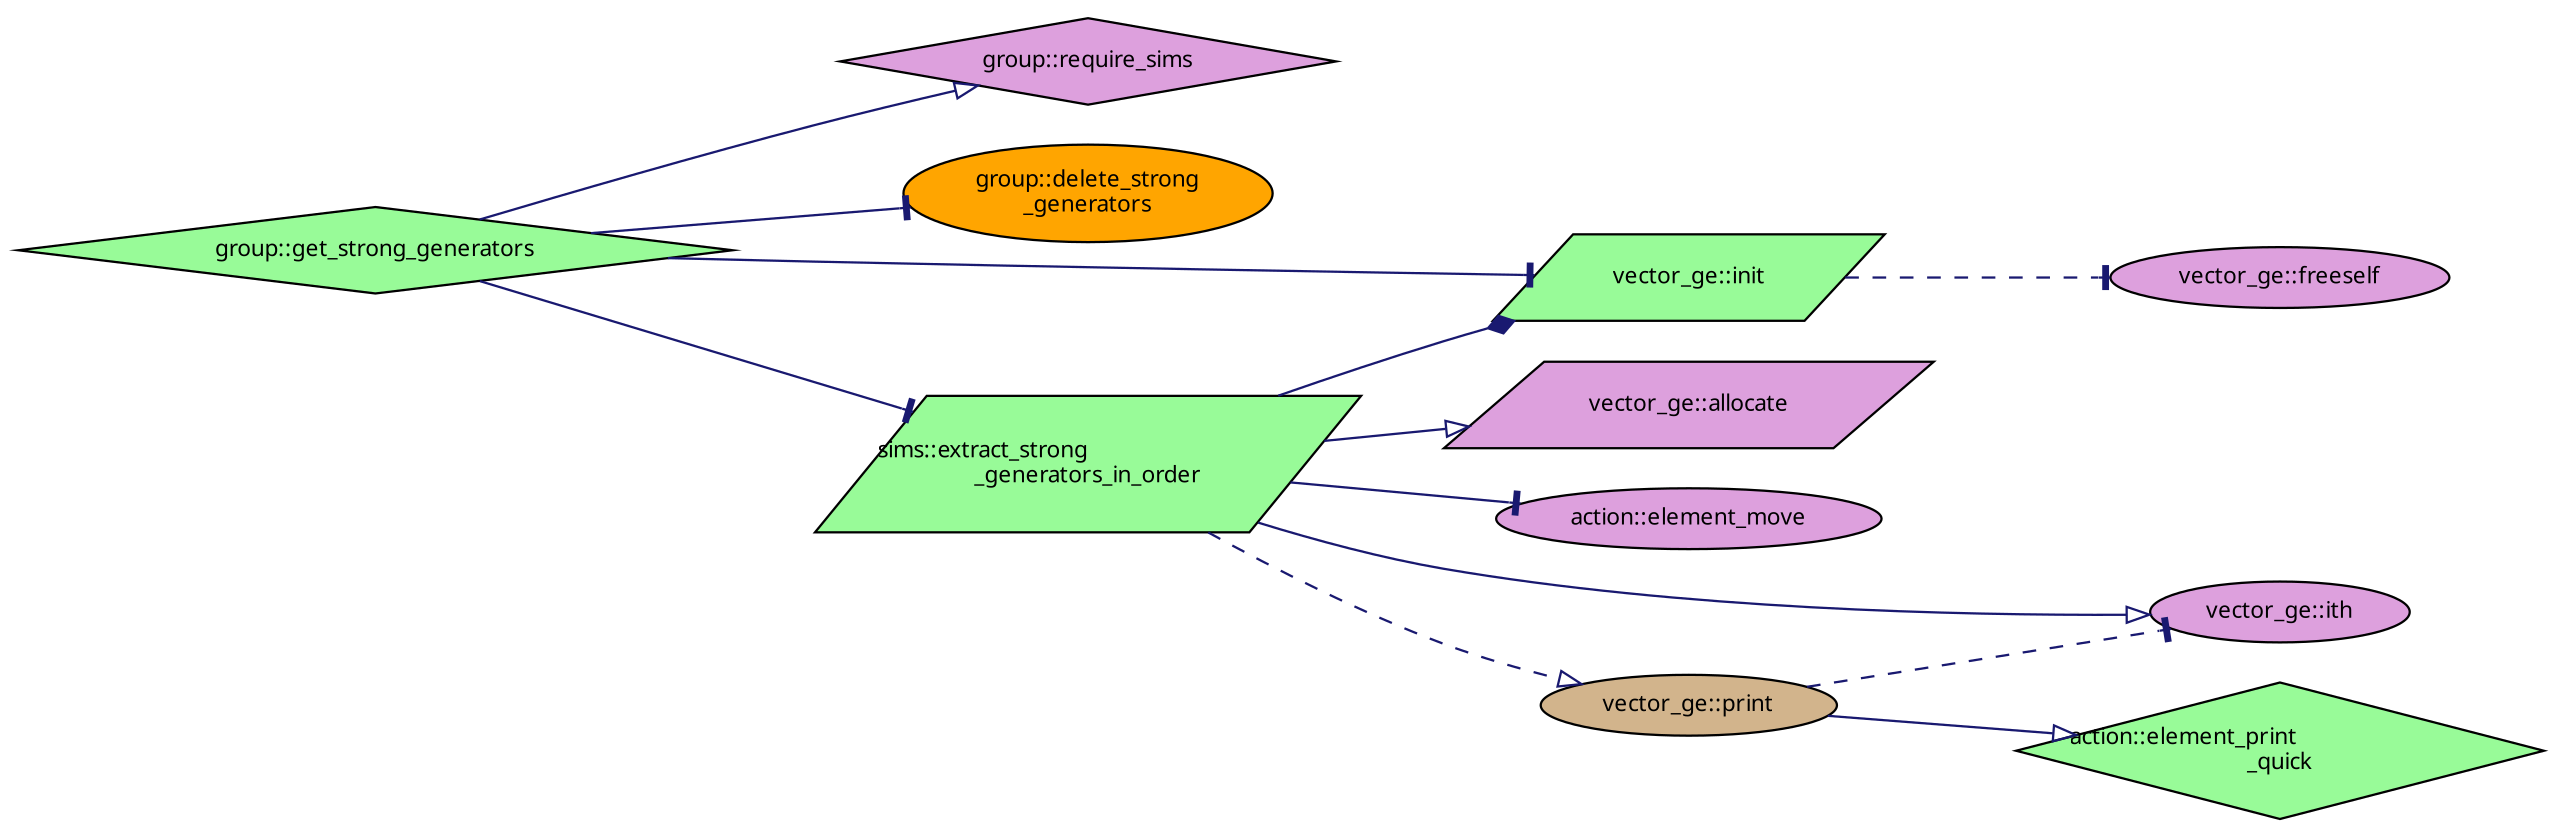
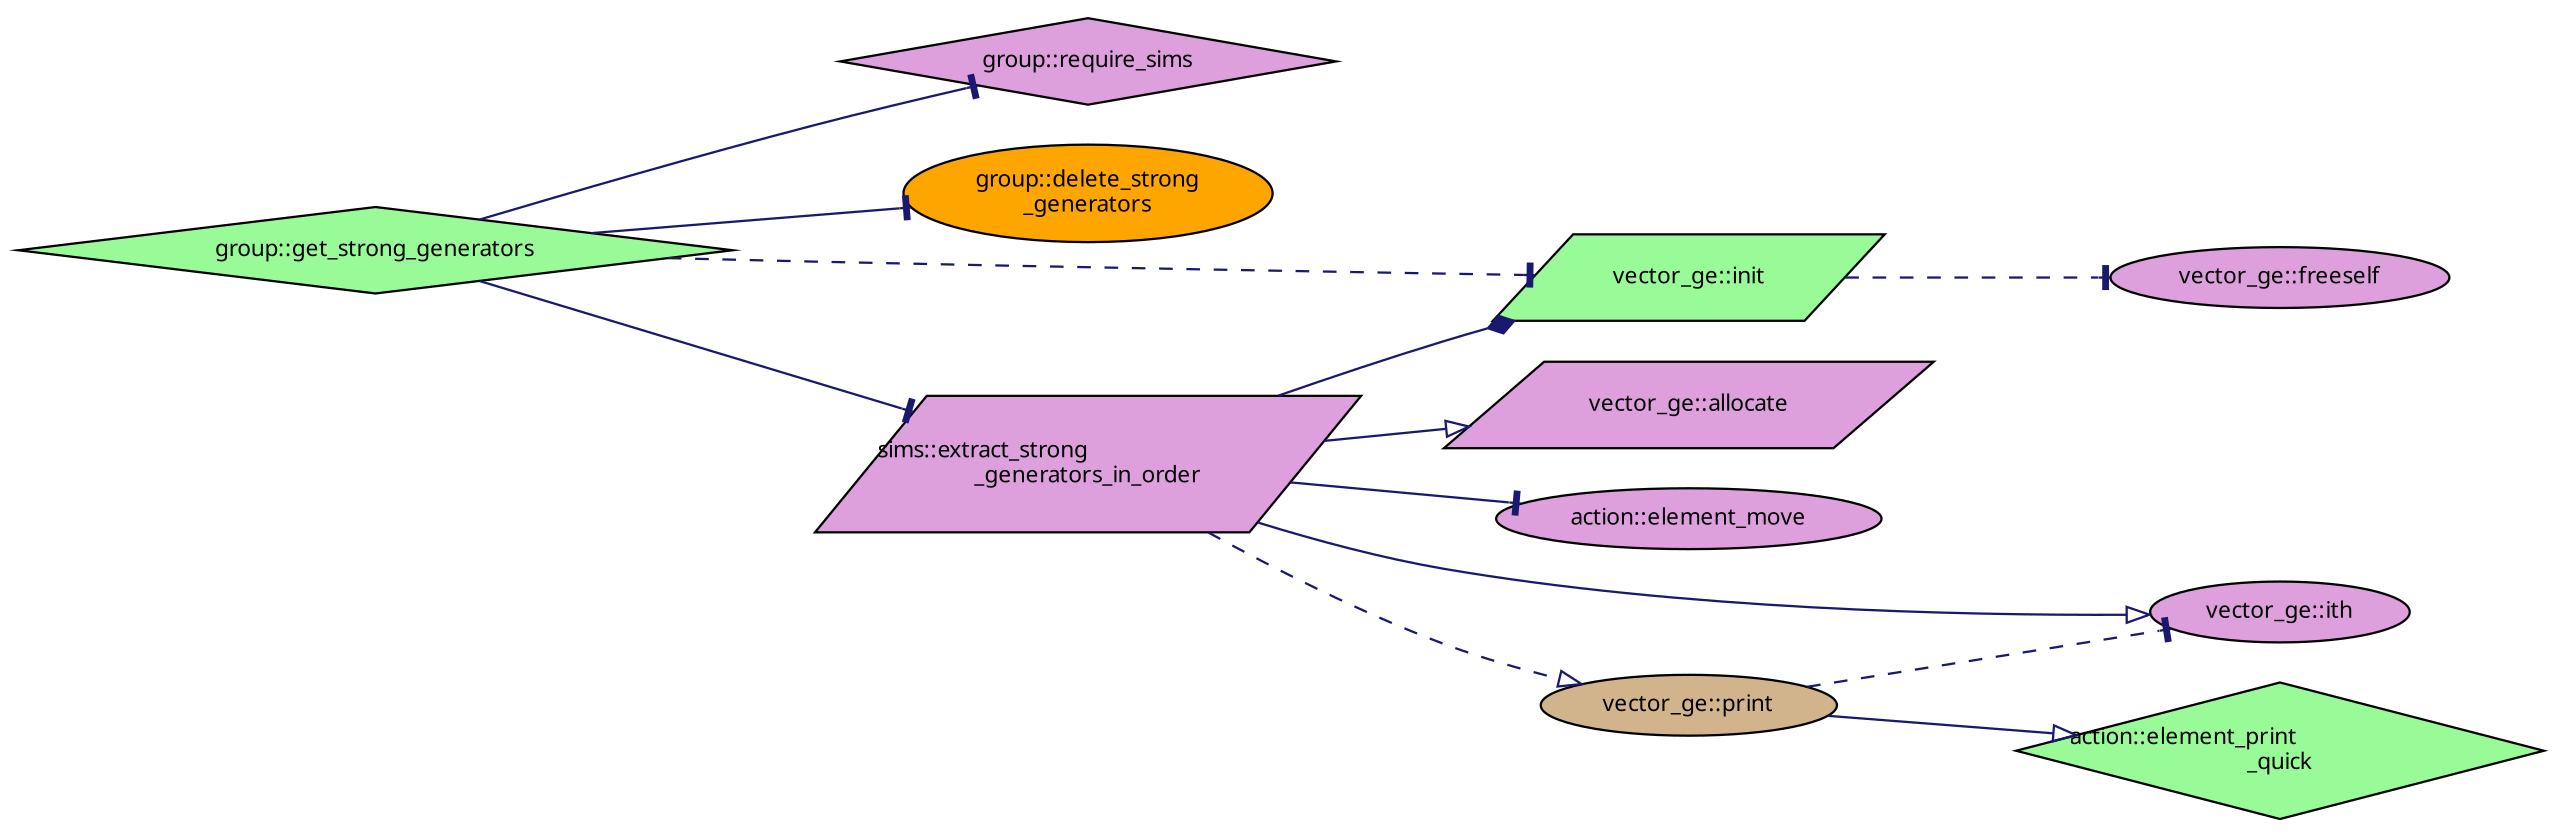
edge "group::get_strong_generators" -> "group::require_sims": arrowhead onormal -> tee
edge "group::get_strong_generators" -> "vector_ge::init": style solid -> dashed
node "sims::extract_strong _generators_in_order": fillcolor palegreen -> plum
